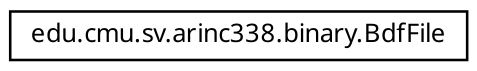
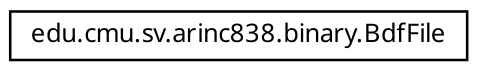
node "edu.cmu.sv.arinc338.binary.BdfFile": label "edu.cmu.sv.arinc338.binary.BdfFile" -> "edu.cmu.sv.arinc838.binary.BdfFile"
